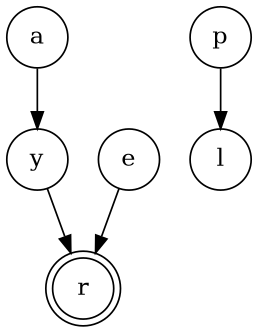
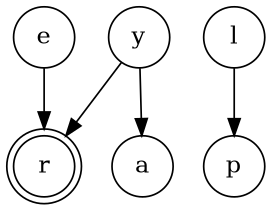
edge "a" -> "y": reversed
edge "p" -> "l": reversed
